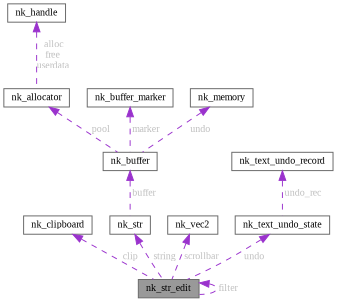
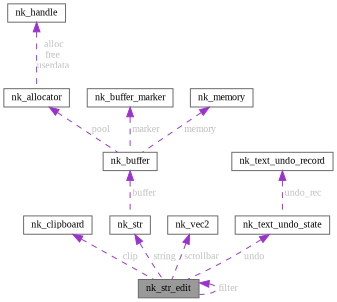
edge "nk_buffer" -> "nk_memory": label " undo" -> " memory"
